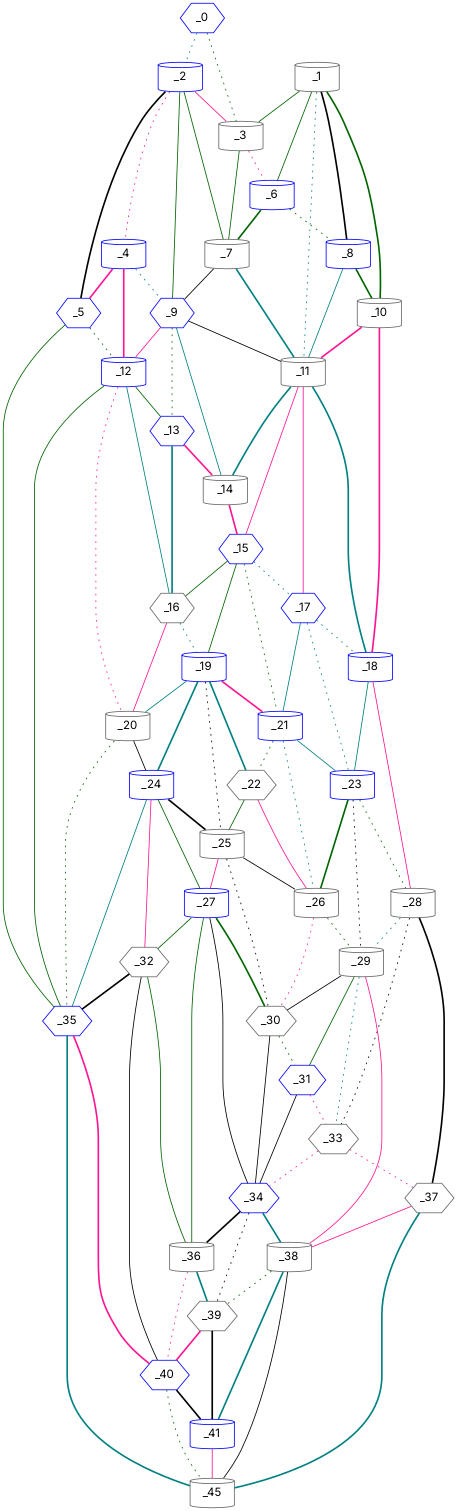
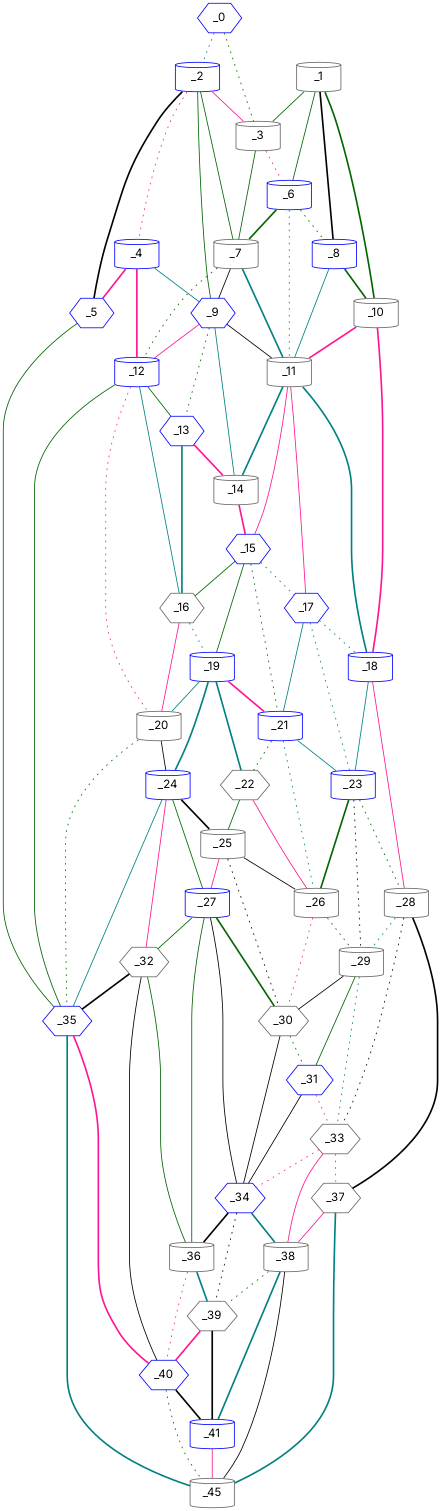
edge "_1" -- "_11": now "_6" -- "_11"
edge "_4" -- "_9": style dotted -> solid
edge "_5" -- "_12": now "_7" -- "_12"
edge "_19" -- "_25": removed
edge "_29" -- "_38": now "_33" -- "_38"
